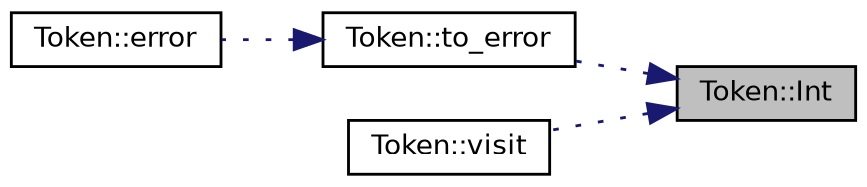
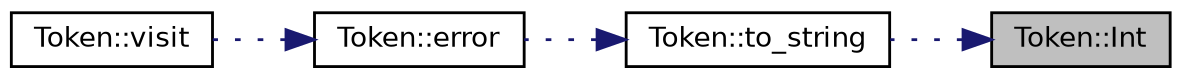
node "Token::to_error": label "Token::to_error" -> "Token::to_string"
edge "Token::visit" -> "Token::Int": now "Token::visit" -> "Token::error"
